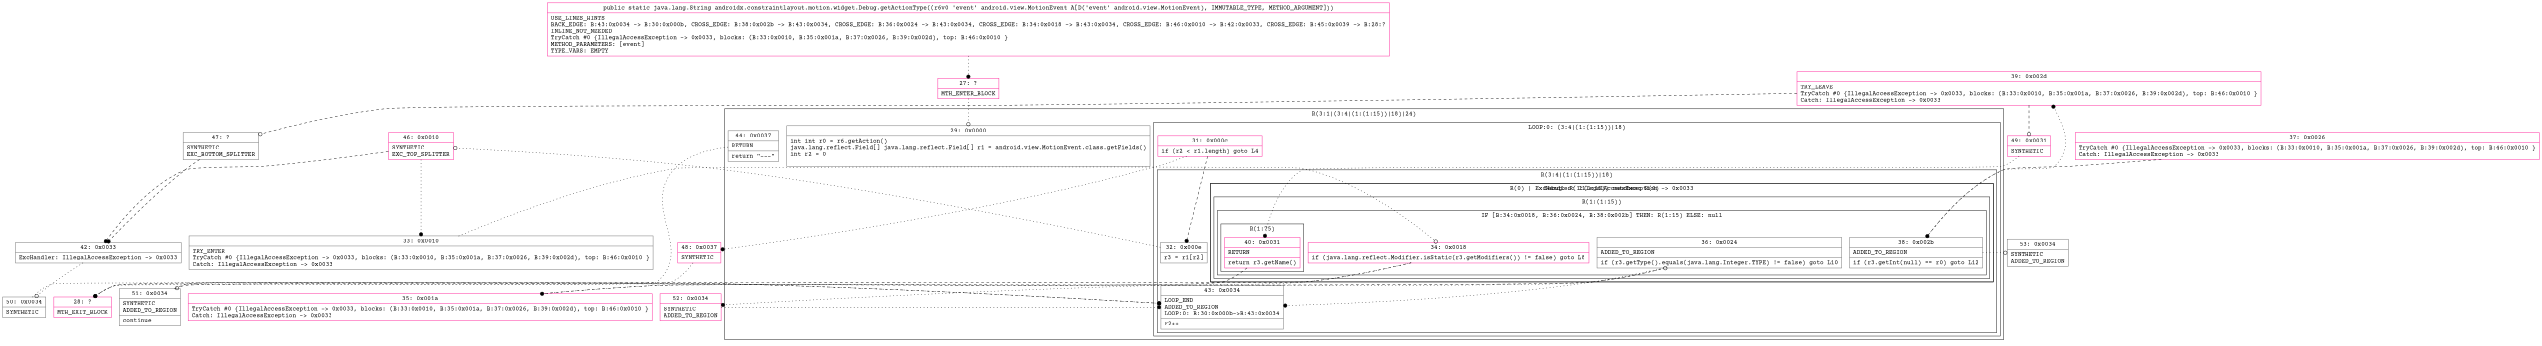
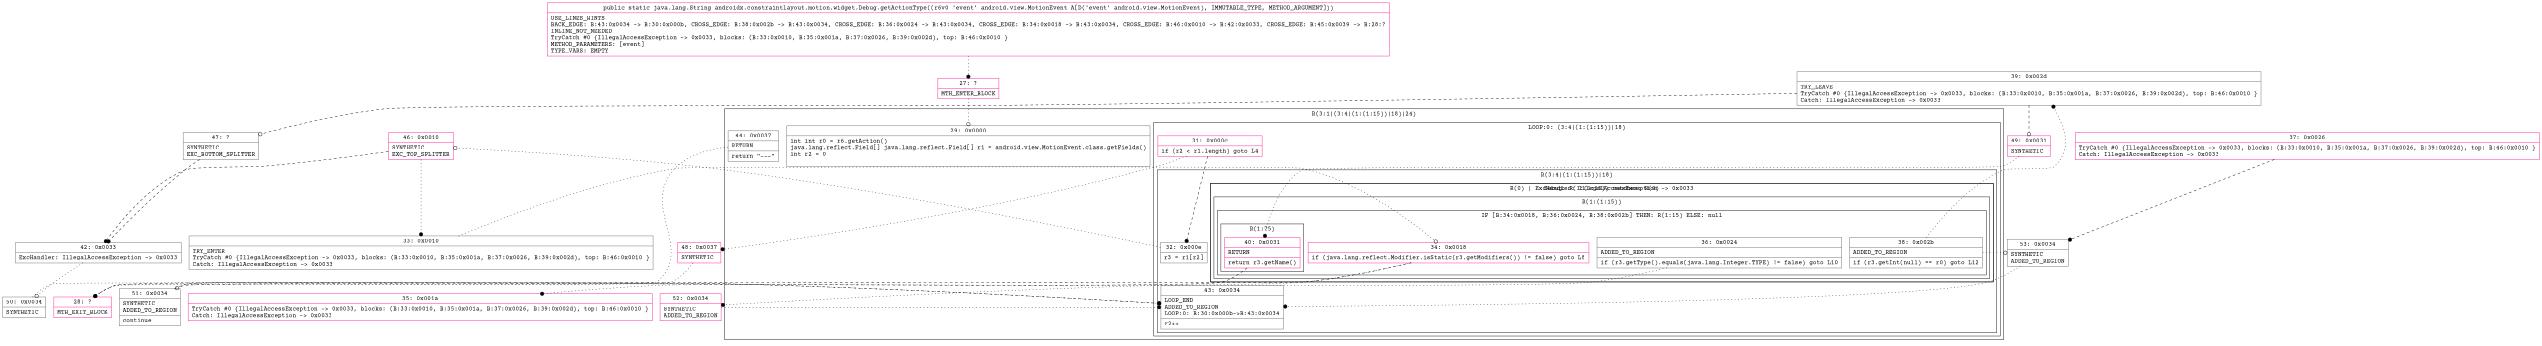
node "39: 0x002d": color deeppink -> gray40
edge "37: 0x0026" -> "38: 0x002b": now "37: 0x0026" -> "53: 0x0034"
edge "35: 0x001a" -> "36: 0x0024": removed
edge "36: 0x0024" -> "43: 0x0034": now "53: 0x0034" -> "43: 0x0034"
